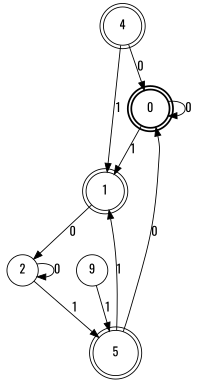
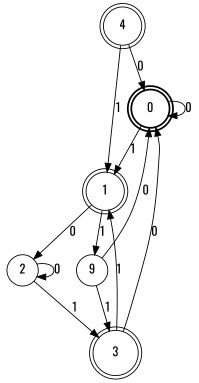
edge "9" -> "0": added, label "0"
edge "1" -> "9": added, label "1"
node "5": label "5" -> "3"
